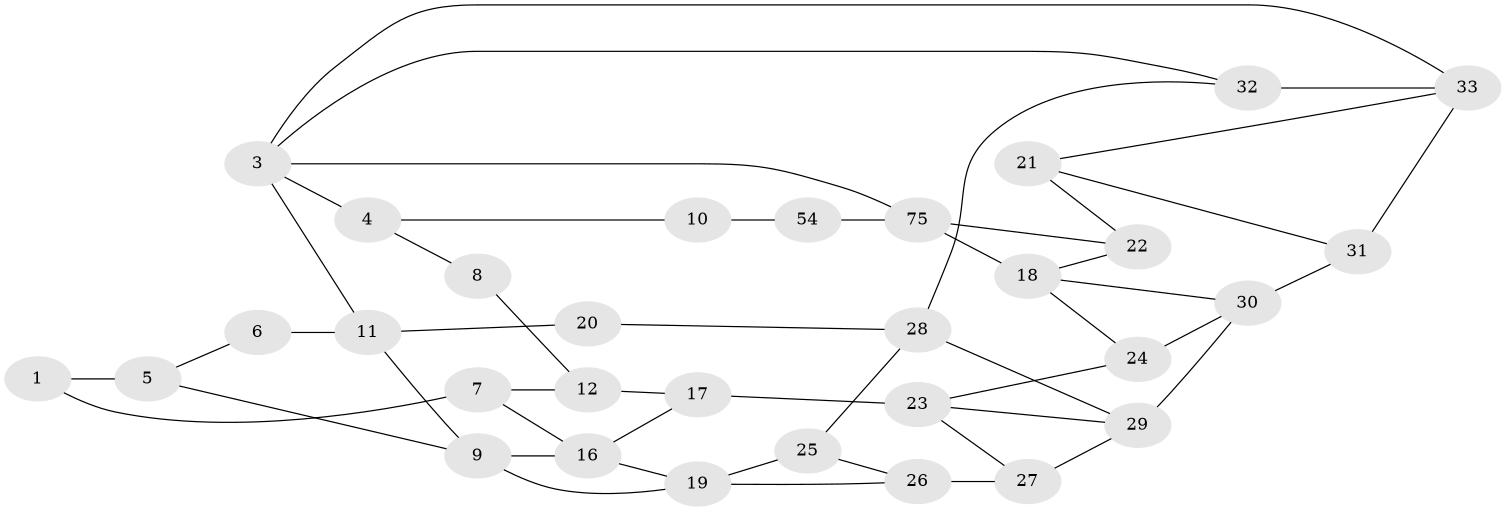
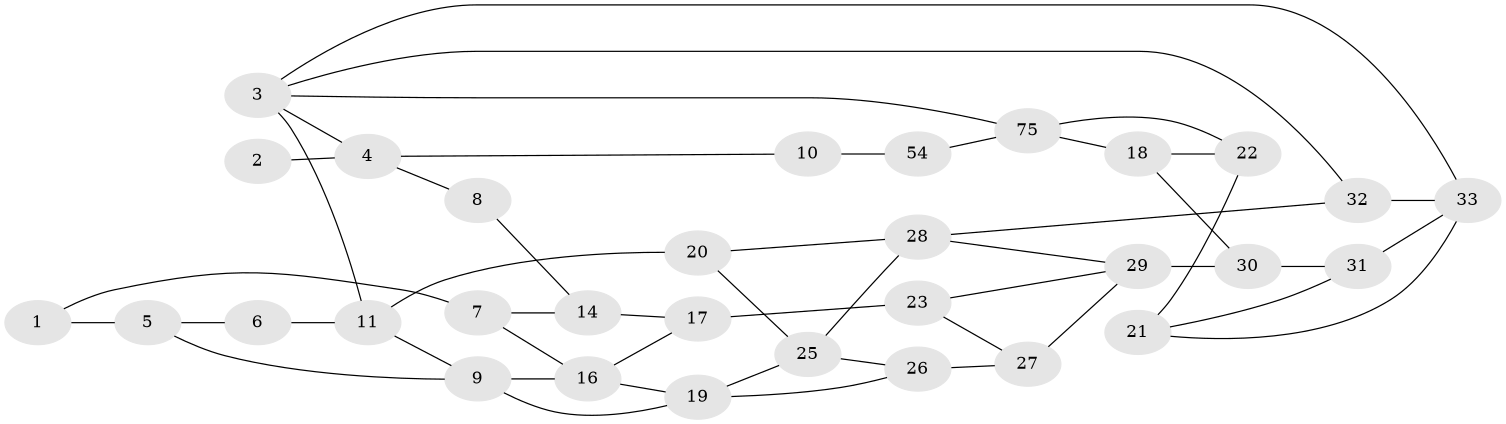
node "2": added
edge "20" -- "25": added
node "24": removed
node "12": label "12" -> "14"
